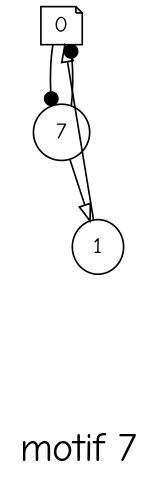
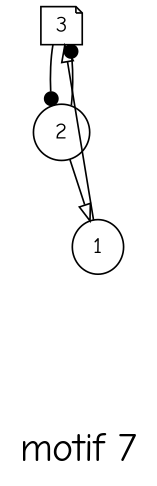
node "0": label "0" -> "3"
node "7": label "7" -> "2"
